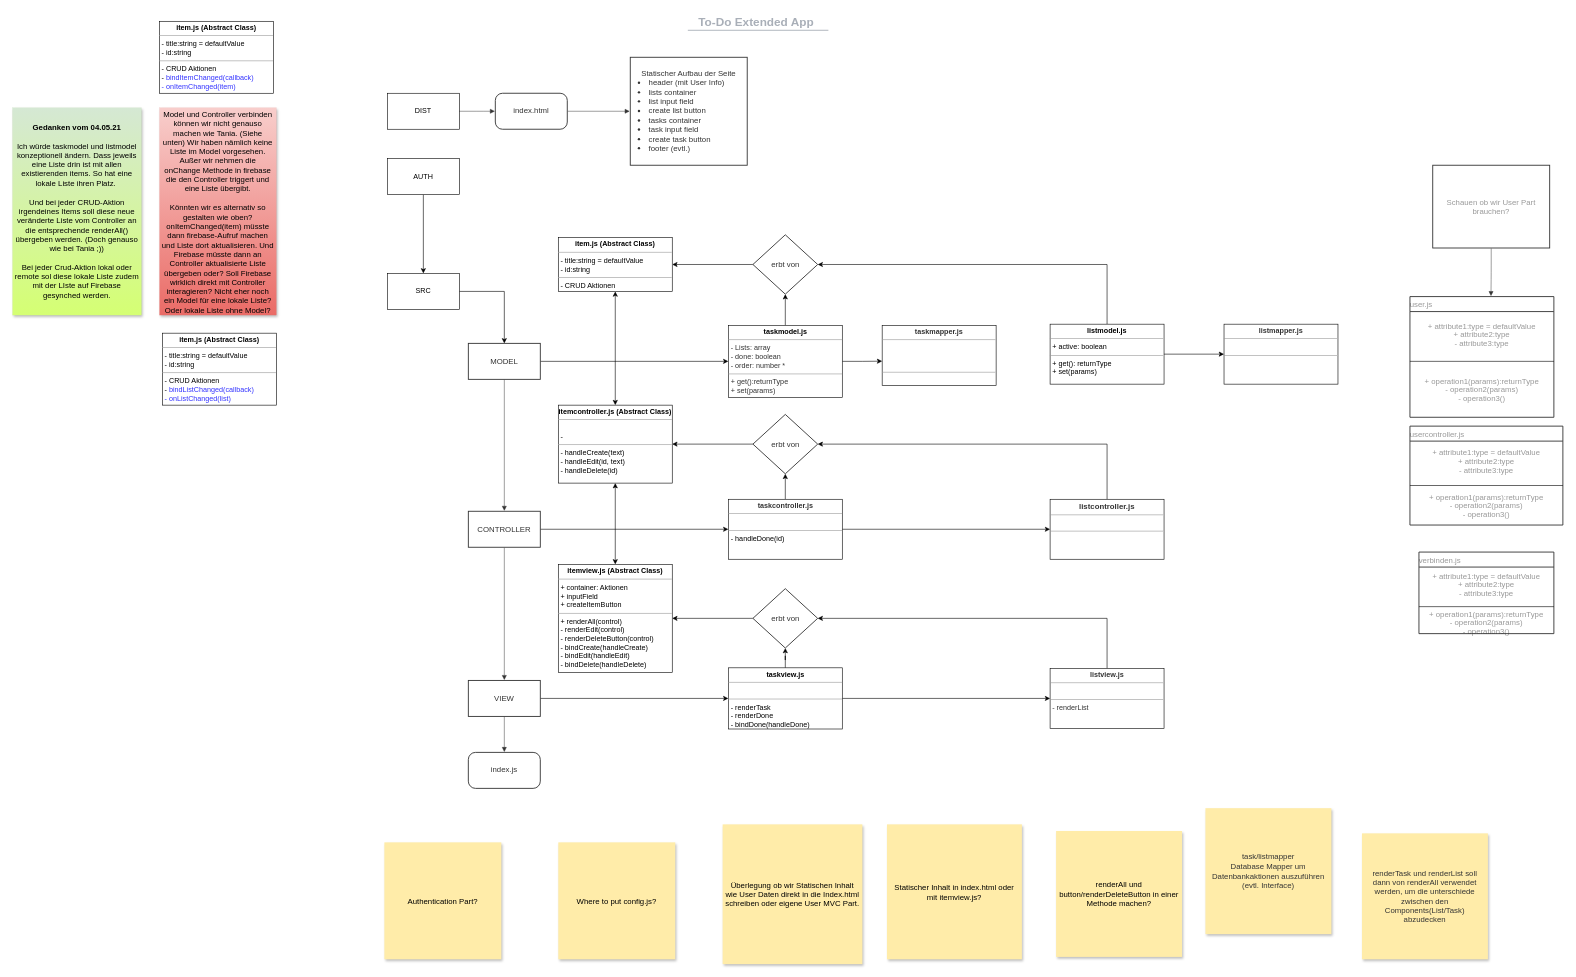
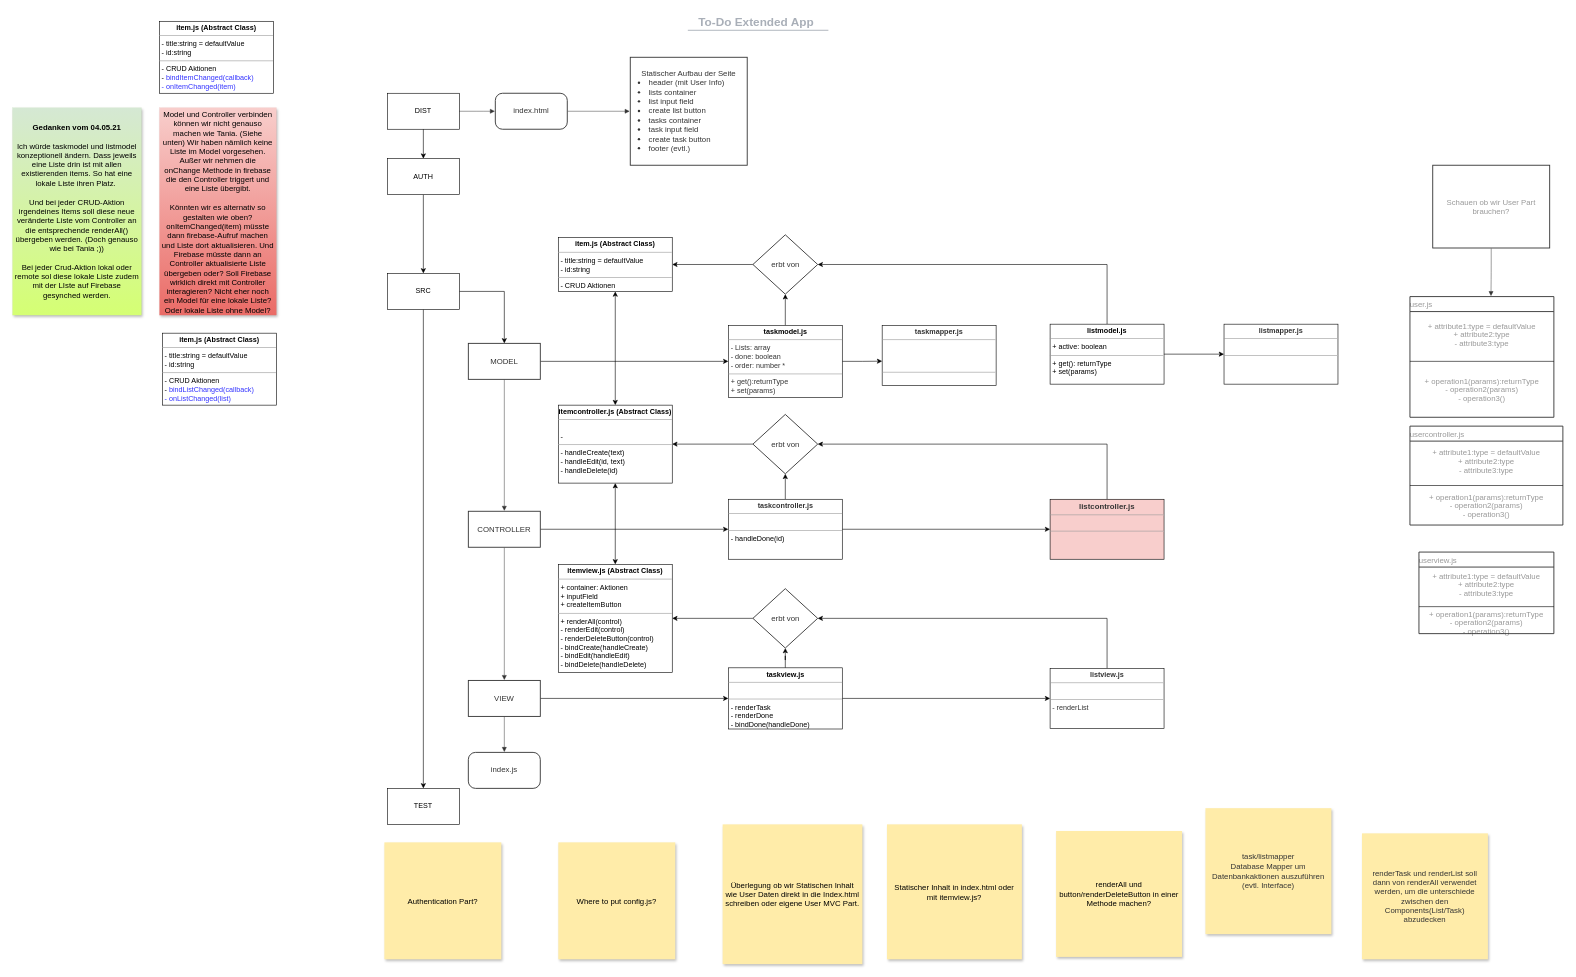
edge "DIST" -> "AUTH": added
node "listcontroller.js": fillcolor #ffffff -> #f8cecc
edge "SRC" -> "TEST": added
node "verbinden.js": label "verbinden.js" -> "userview.js"
node "TEST": added
